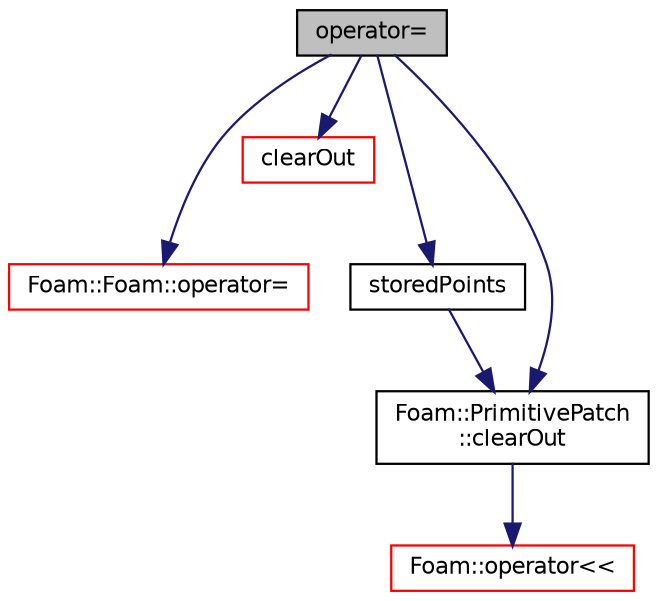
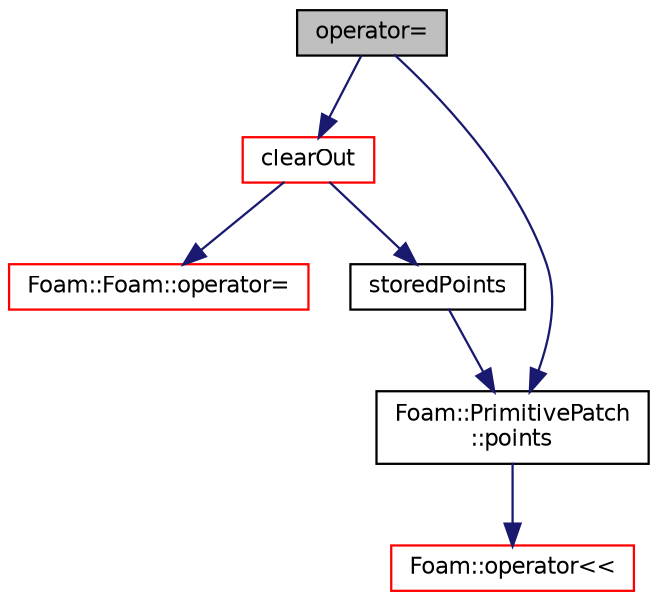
edge "operator=" -> "Foam::Foam::operator=": now "clearOut" -> "Foam::Foam::operator="
edge "operator=" -> "storedPoints": now "clearOut" -> "storedPoints"
node "Foam::PrimitivePatch ::clearOut": label "Foam::PrimitivePatch ::clearOut" -> "Foam::PrimitivePatch ::points"
